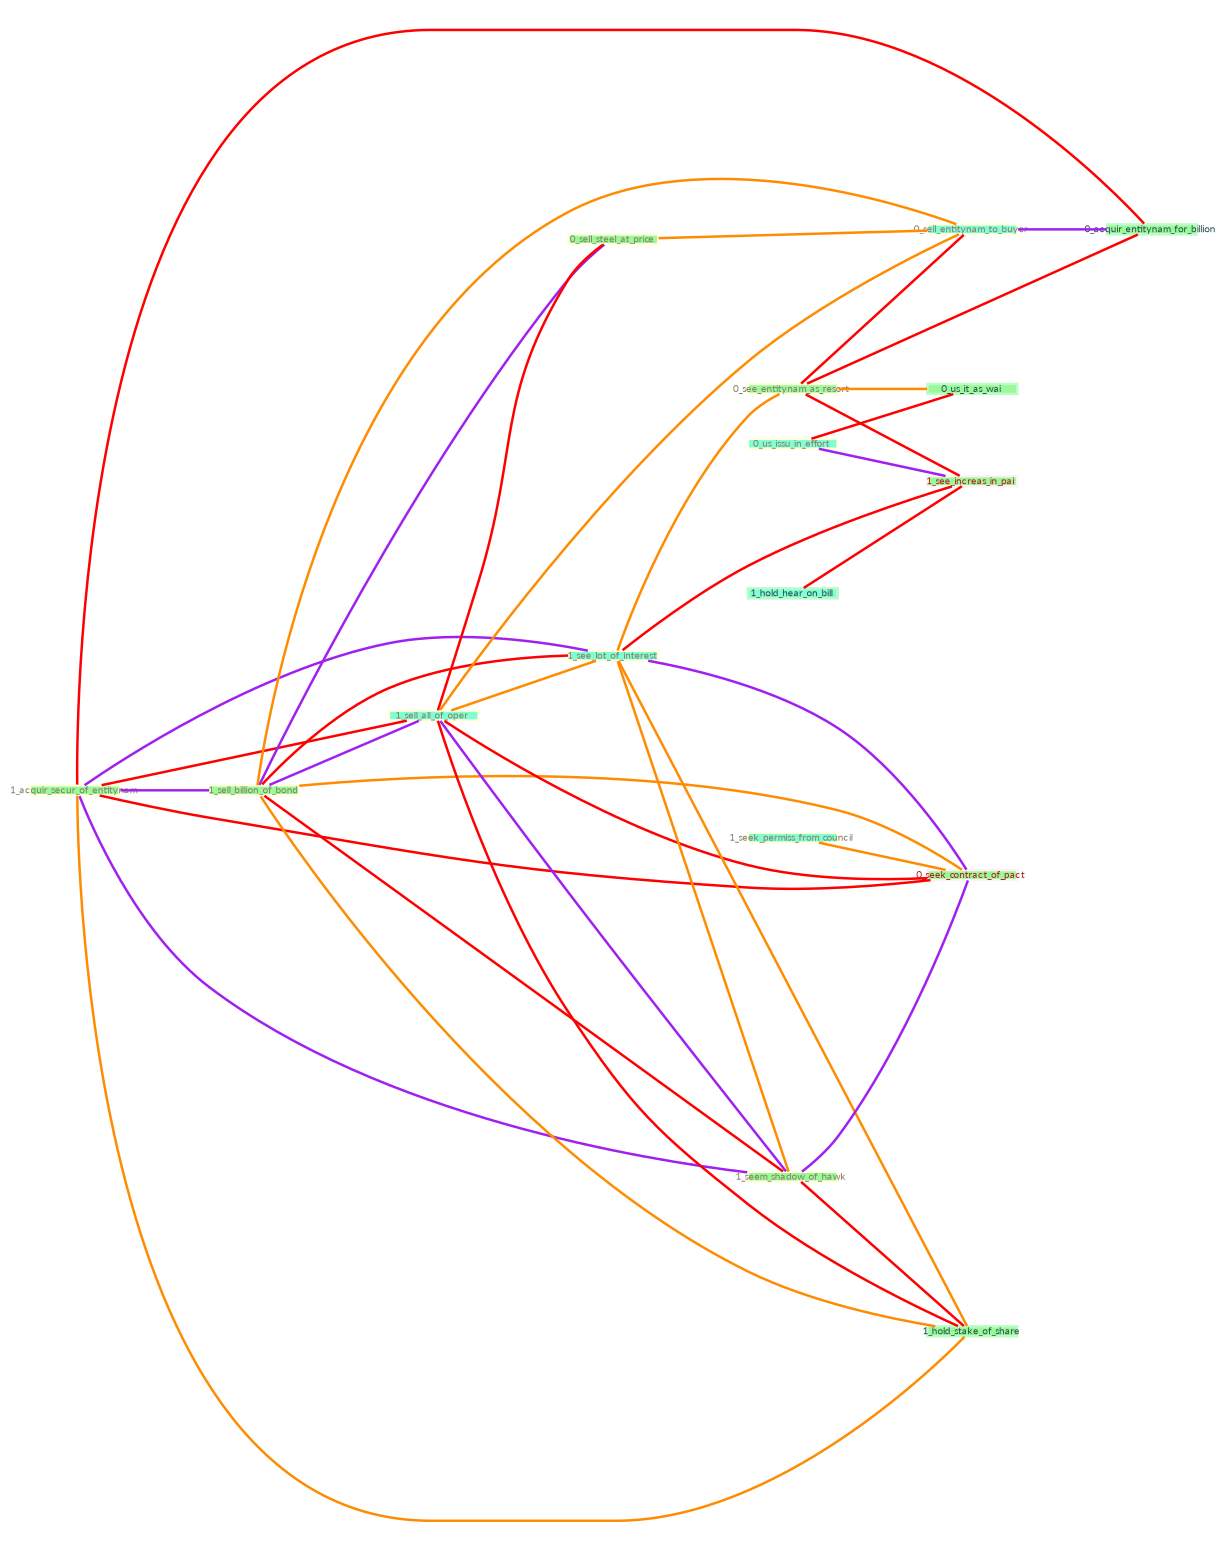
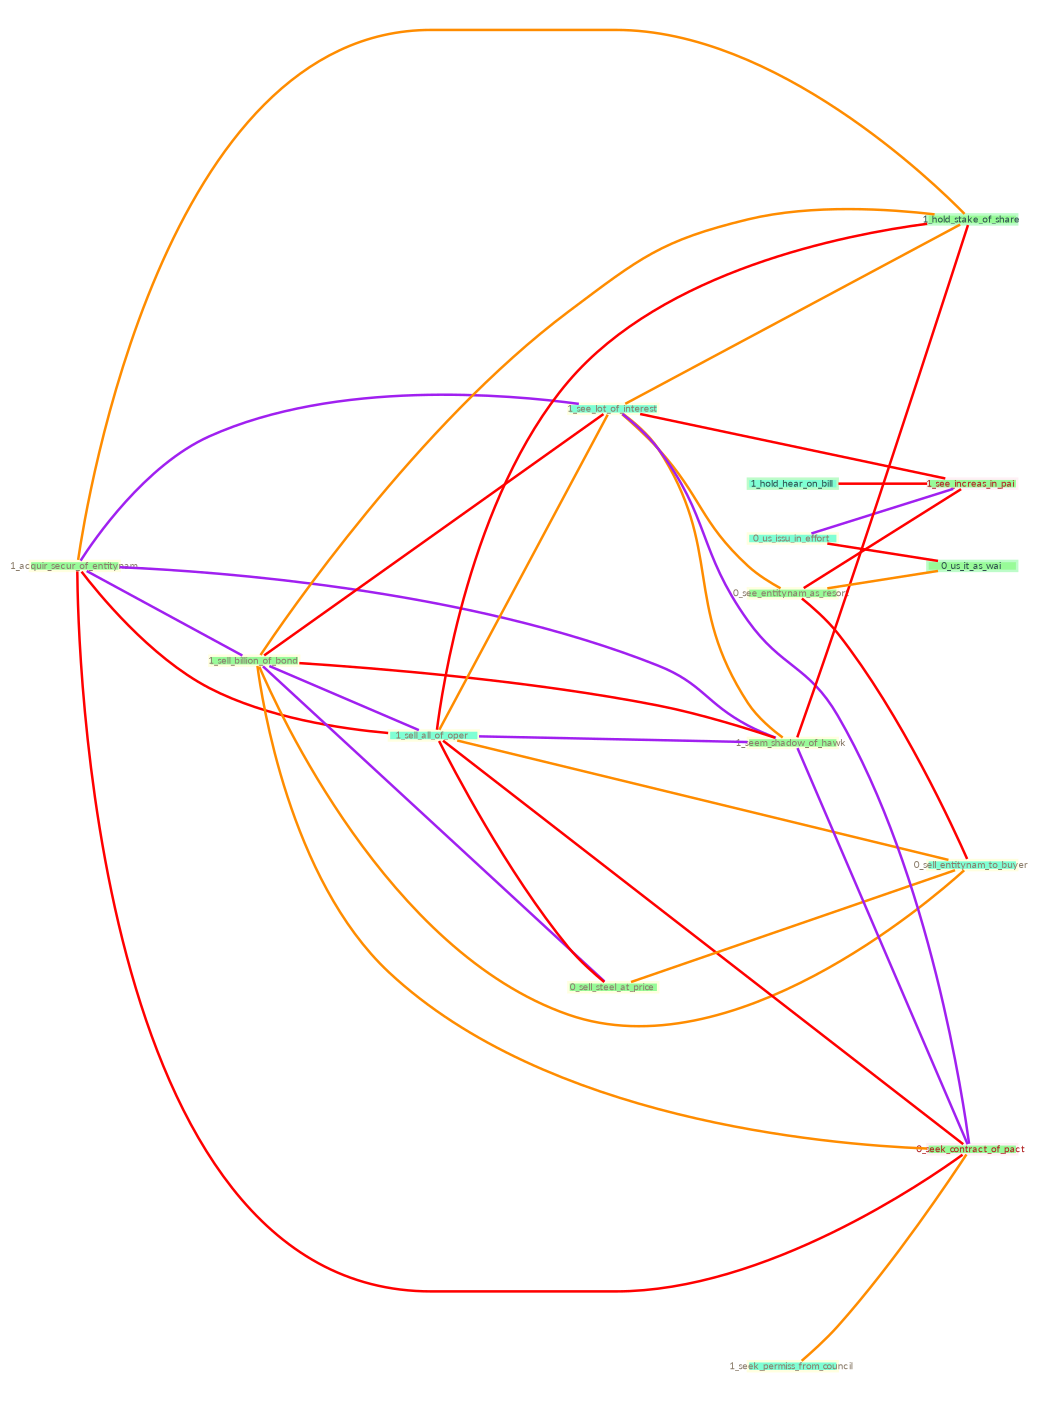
node "0_acquir_entitynam_for_billion": removed
